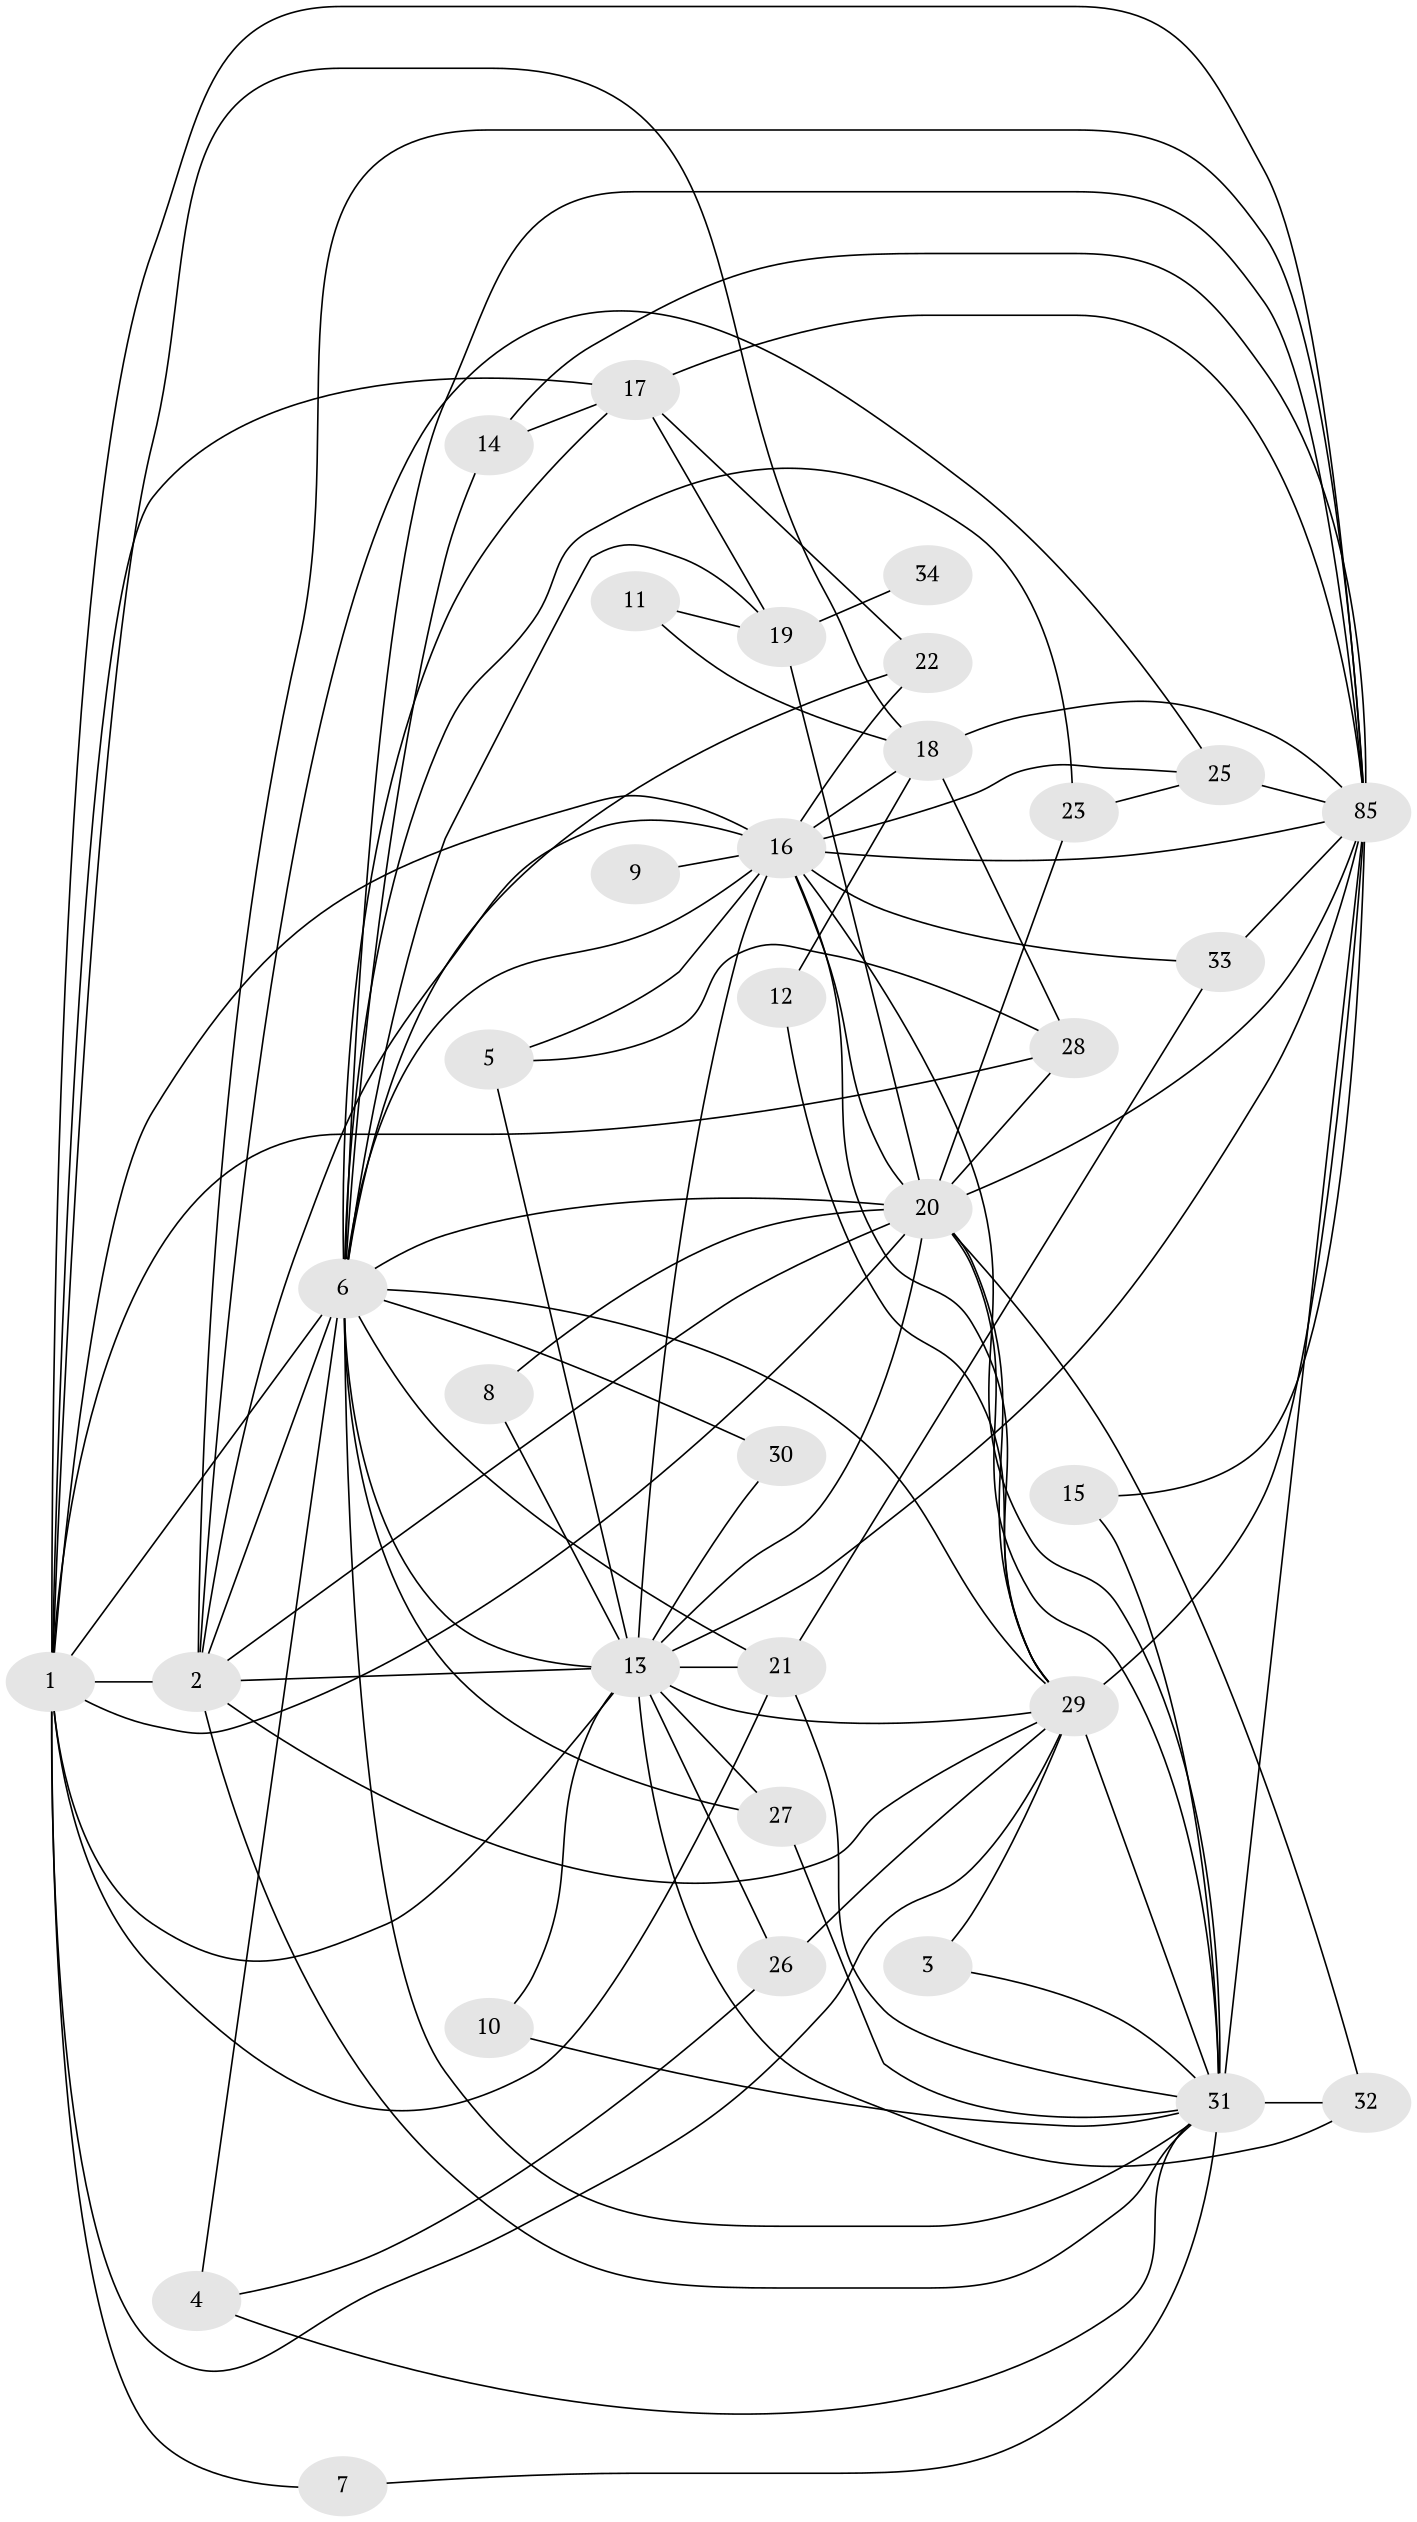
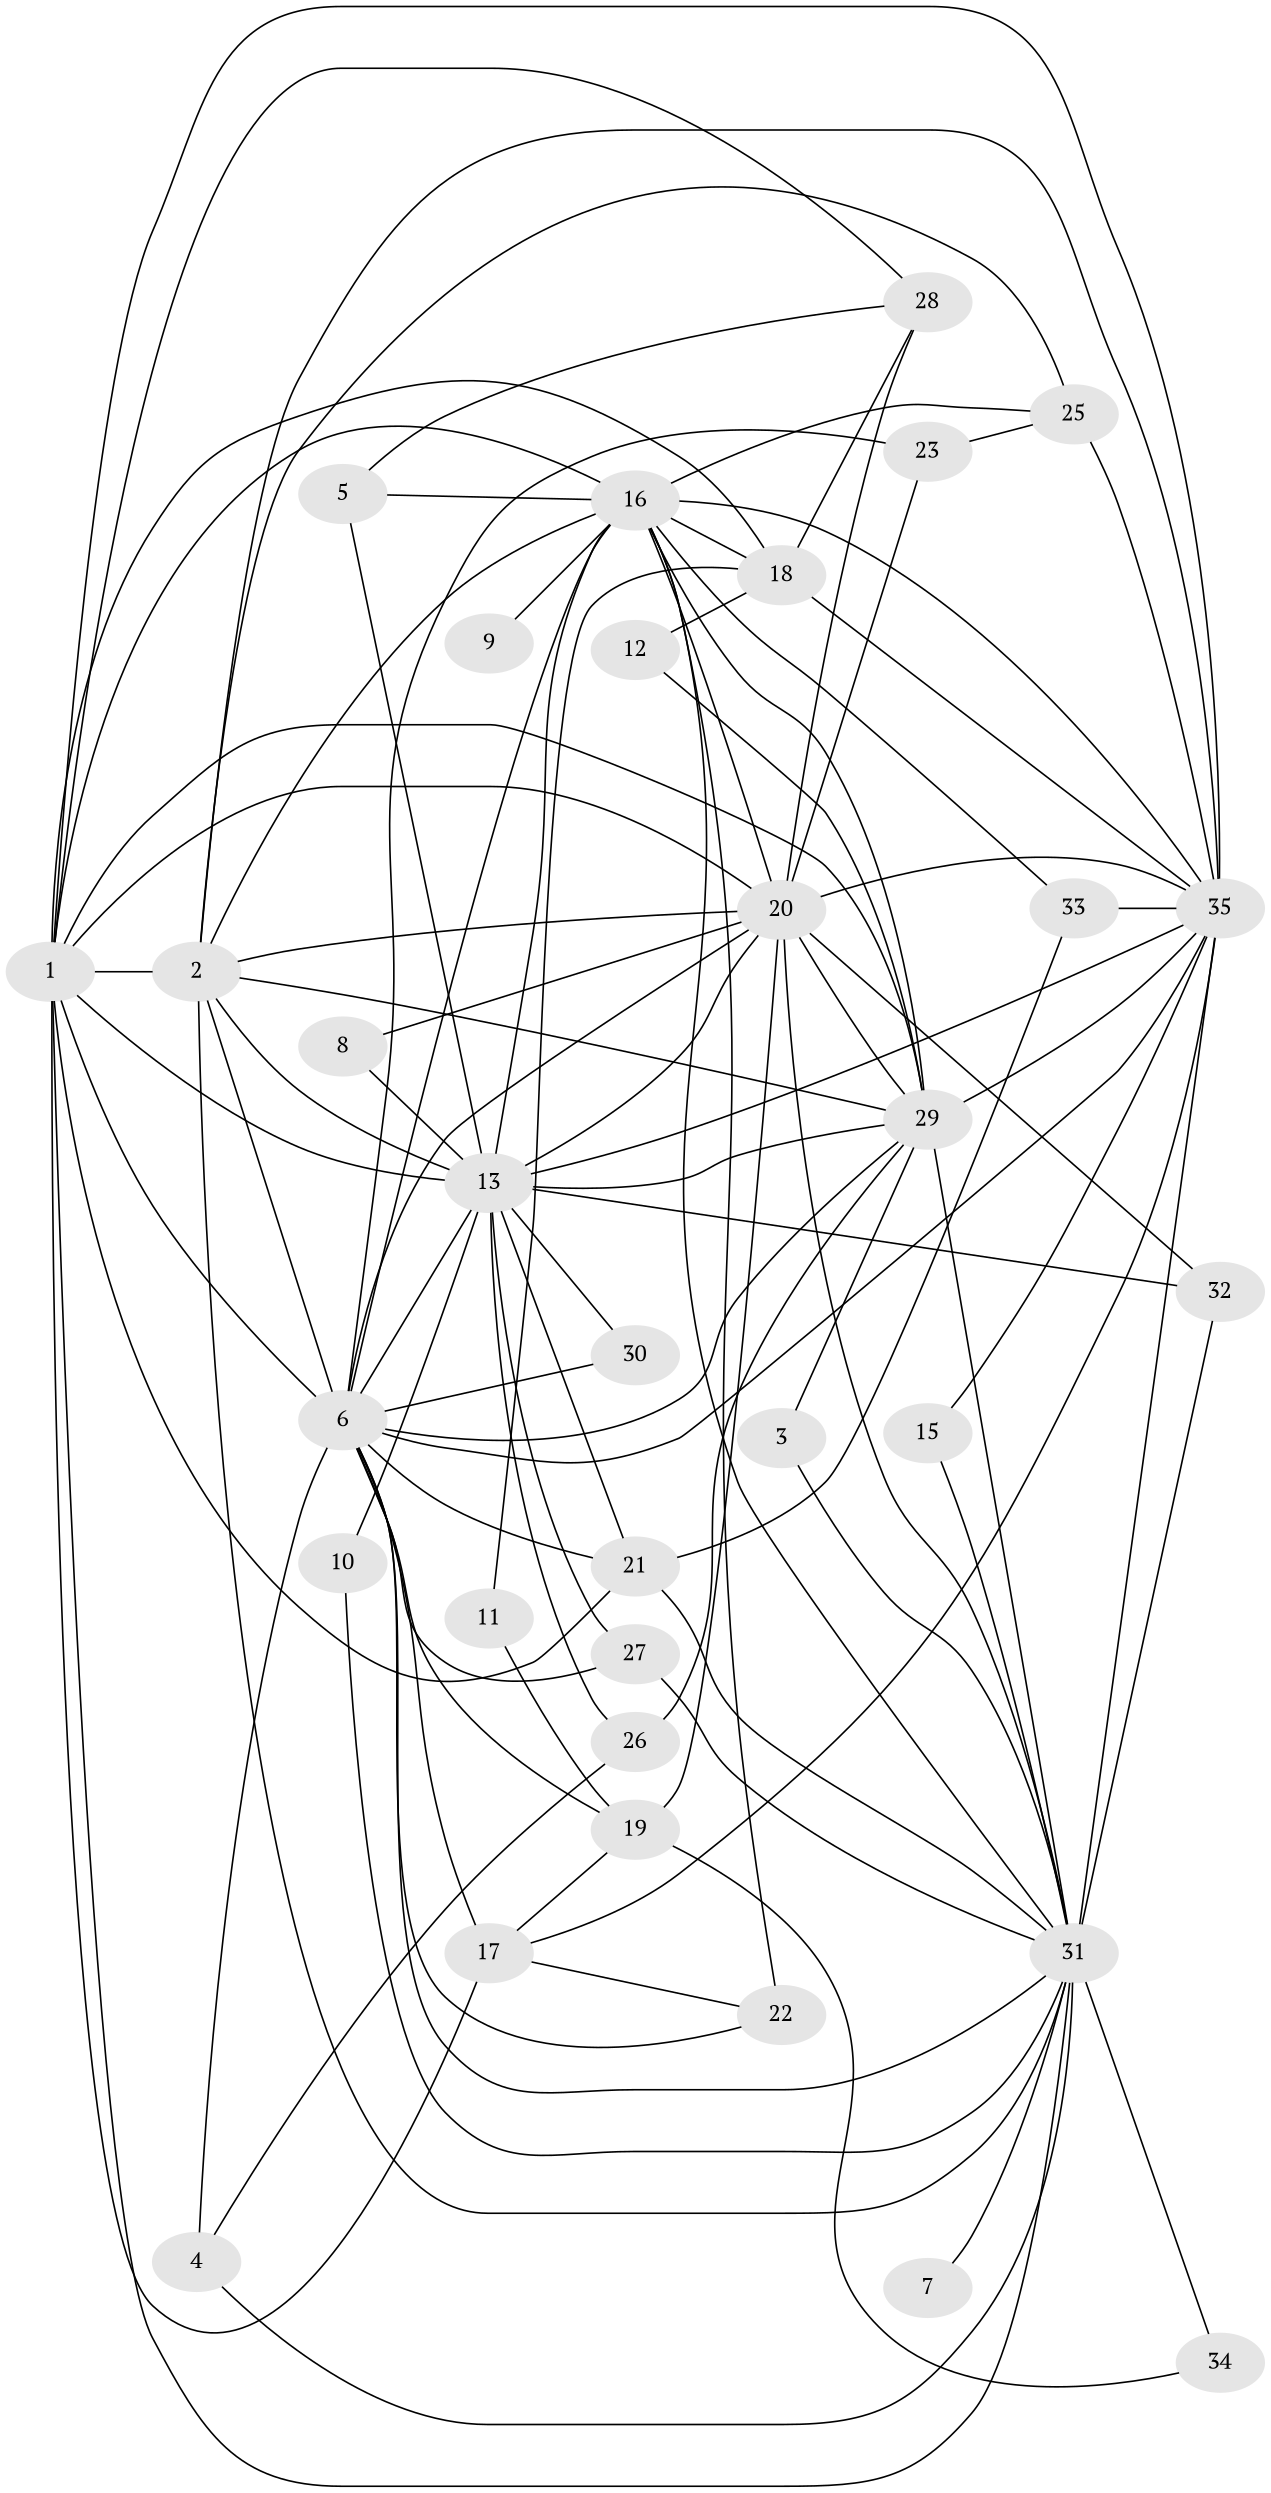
node "14": removed
node "85": label "85" -> "35"
edge "31" -- "34": added
edge "1" -- "7": now "1" -- "31"
